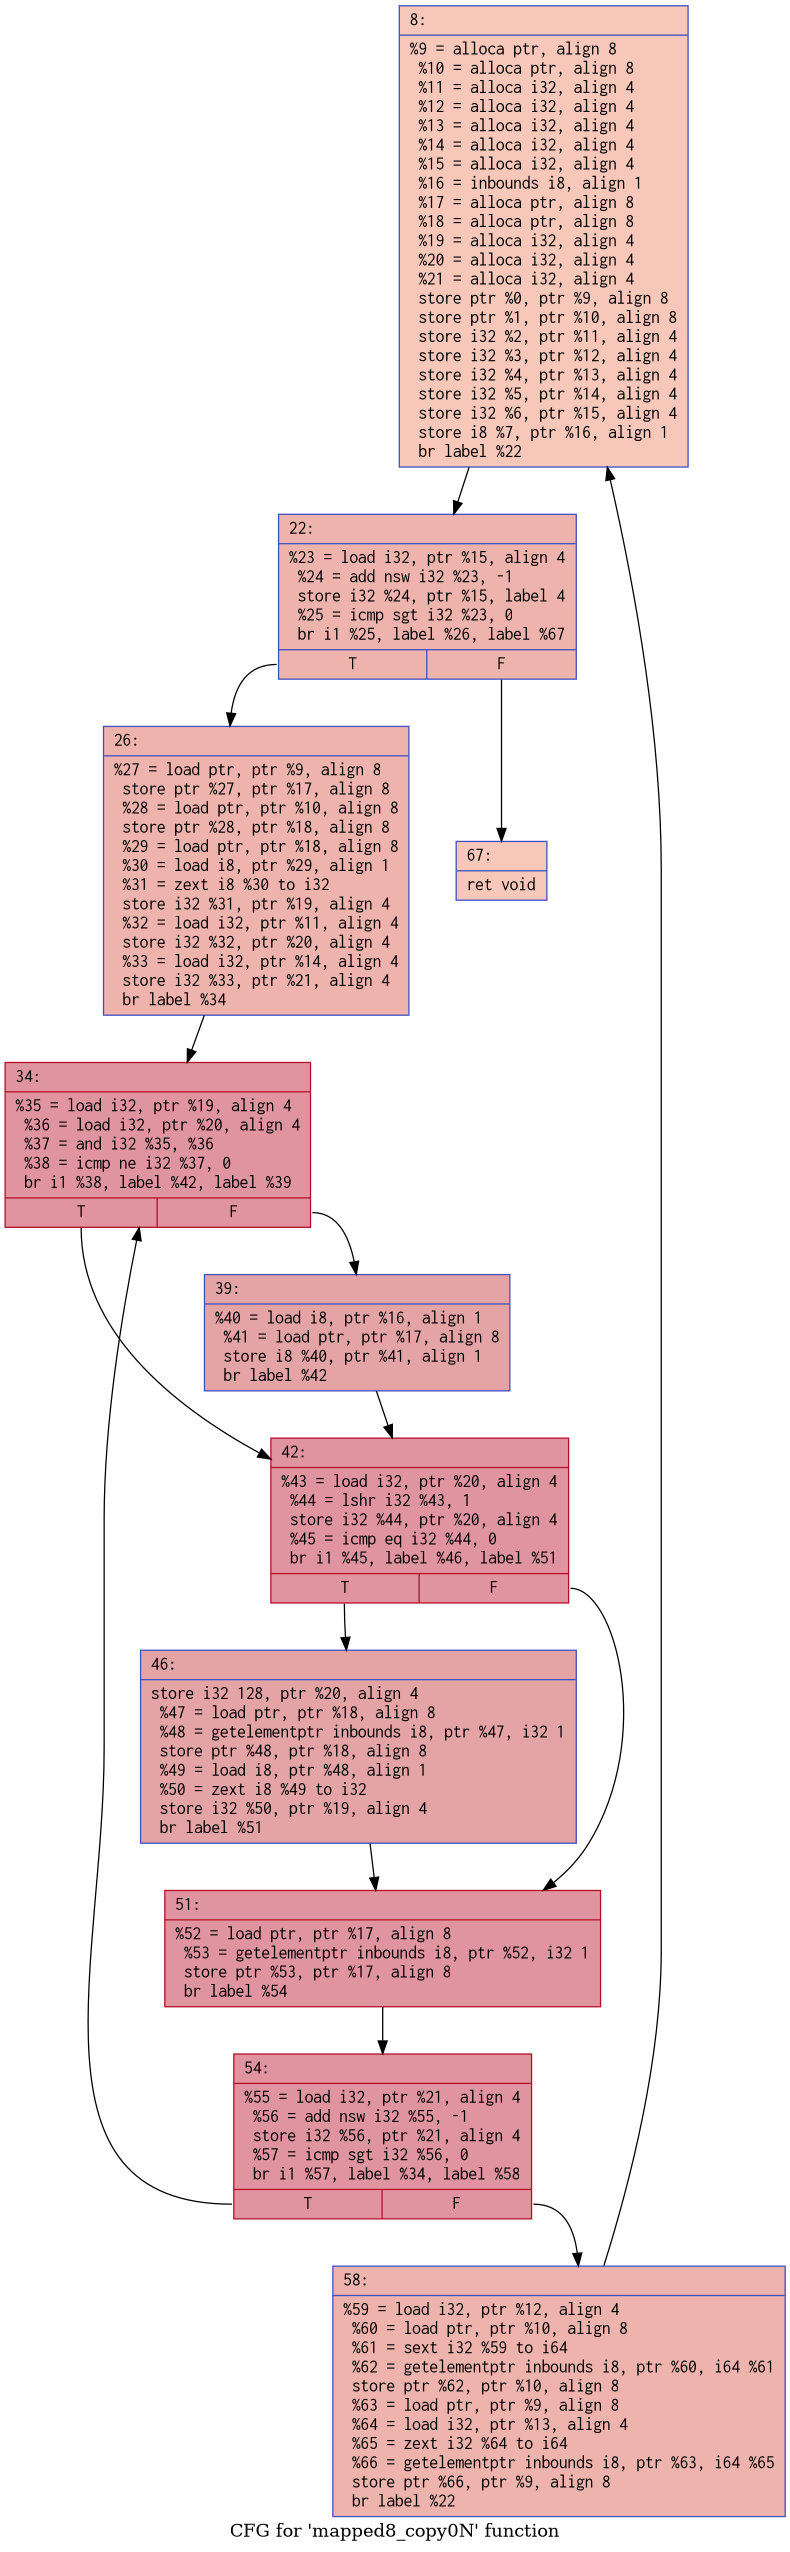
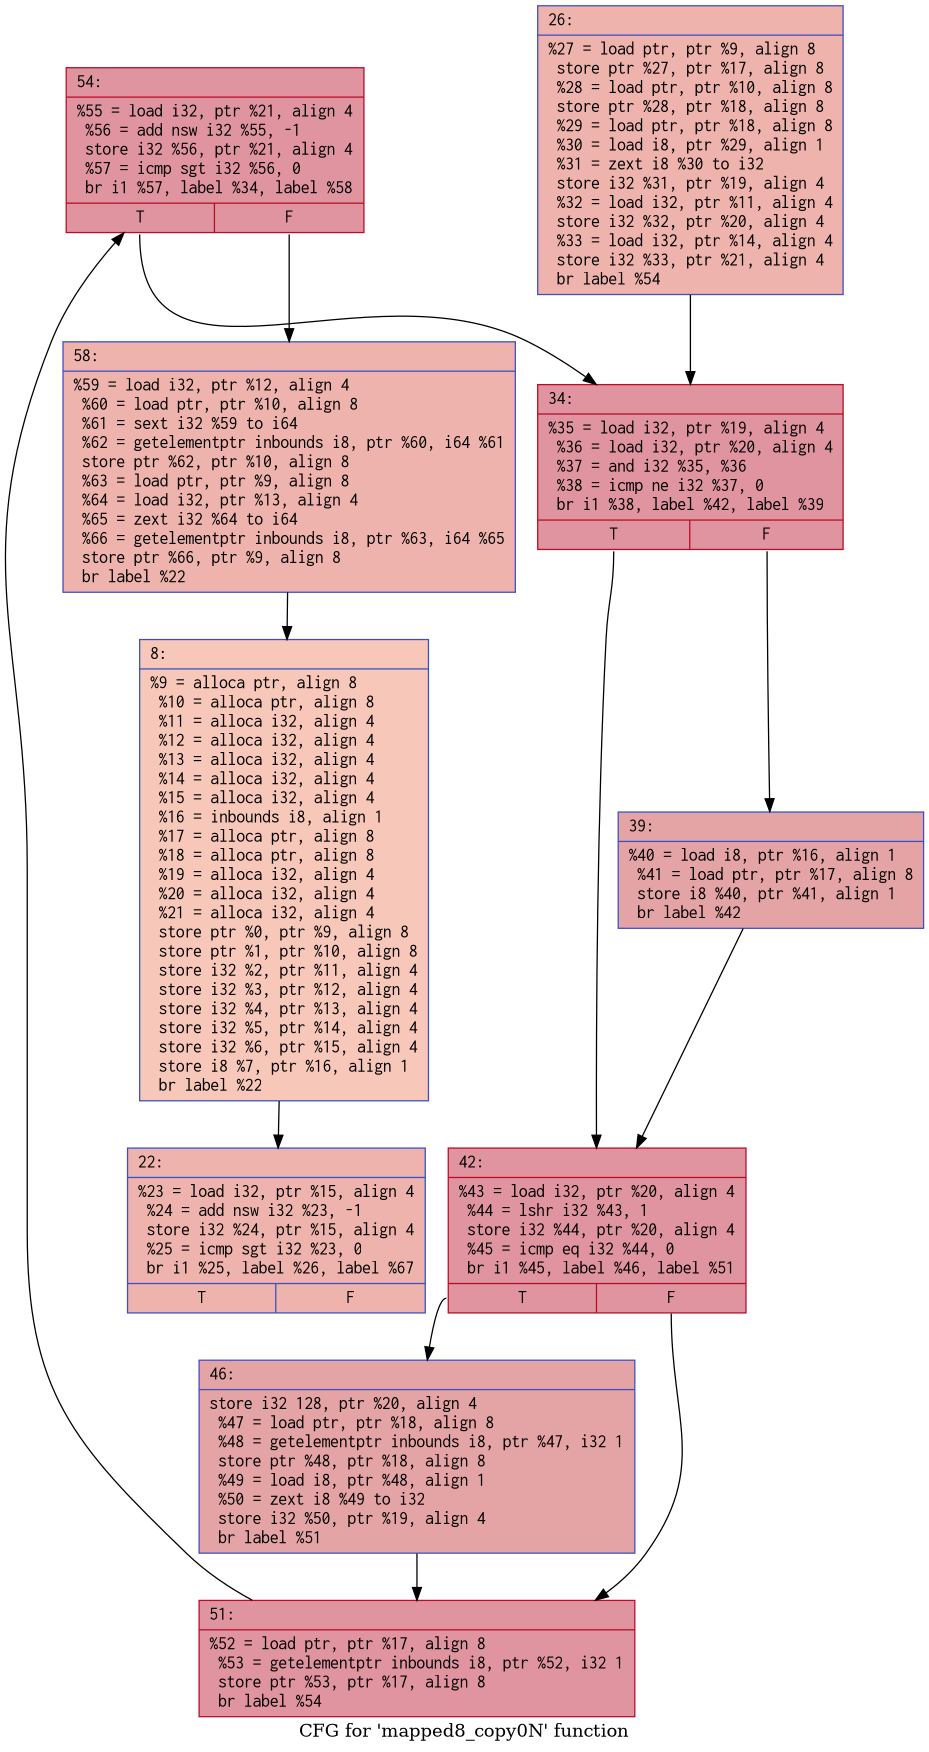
node "22:": text "store i32 %24, ptr %15, label 4" -> "store i32 %24, ptr %15, align 4"
edge "22:" -> "26:": removed
node "67:": removed
node "26:": text "br label %34" -> "br label %54"
